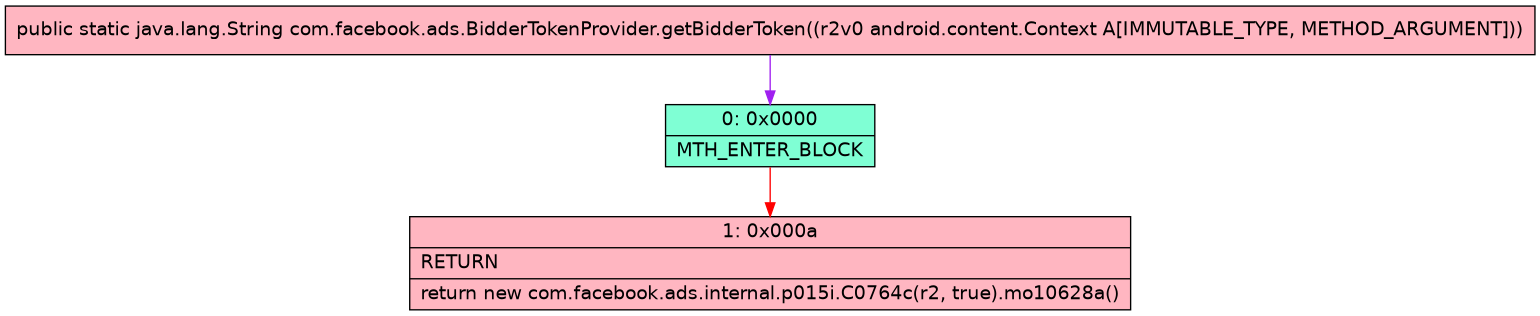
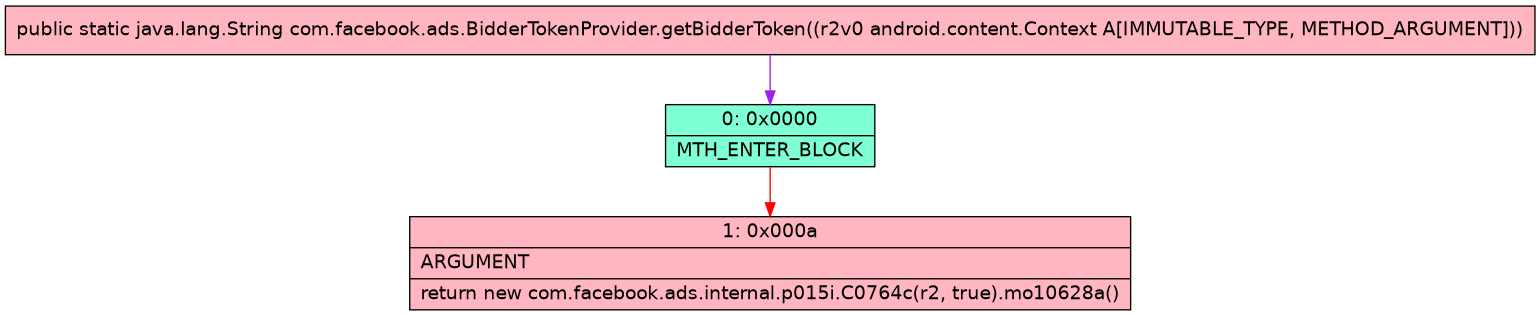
node "1: 0x000a": text "RETURN" -> "ARGUMENT"
